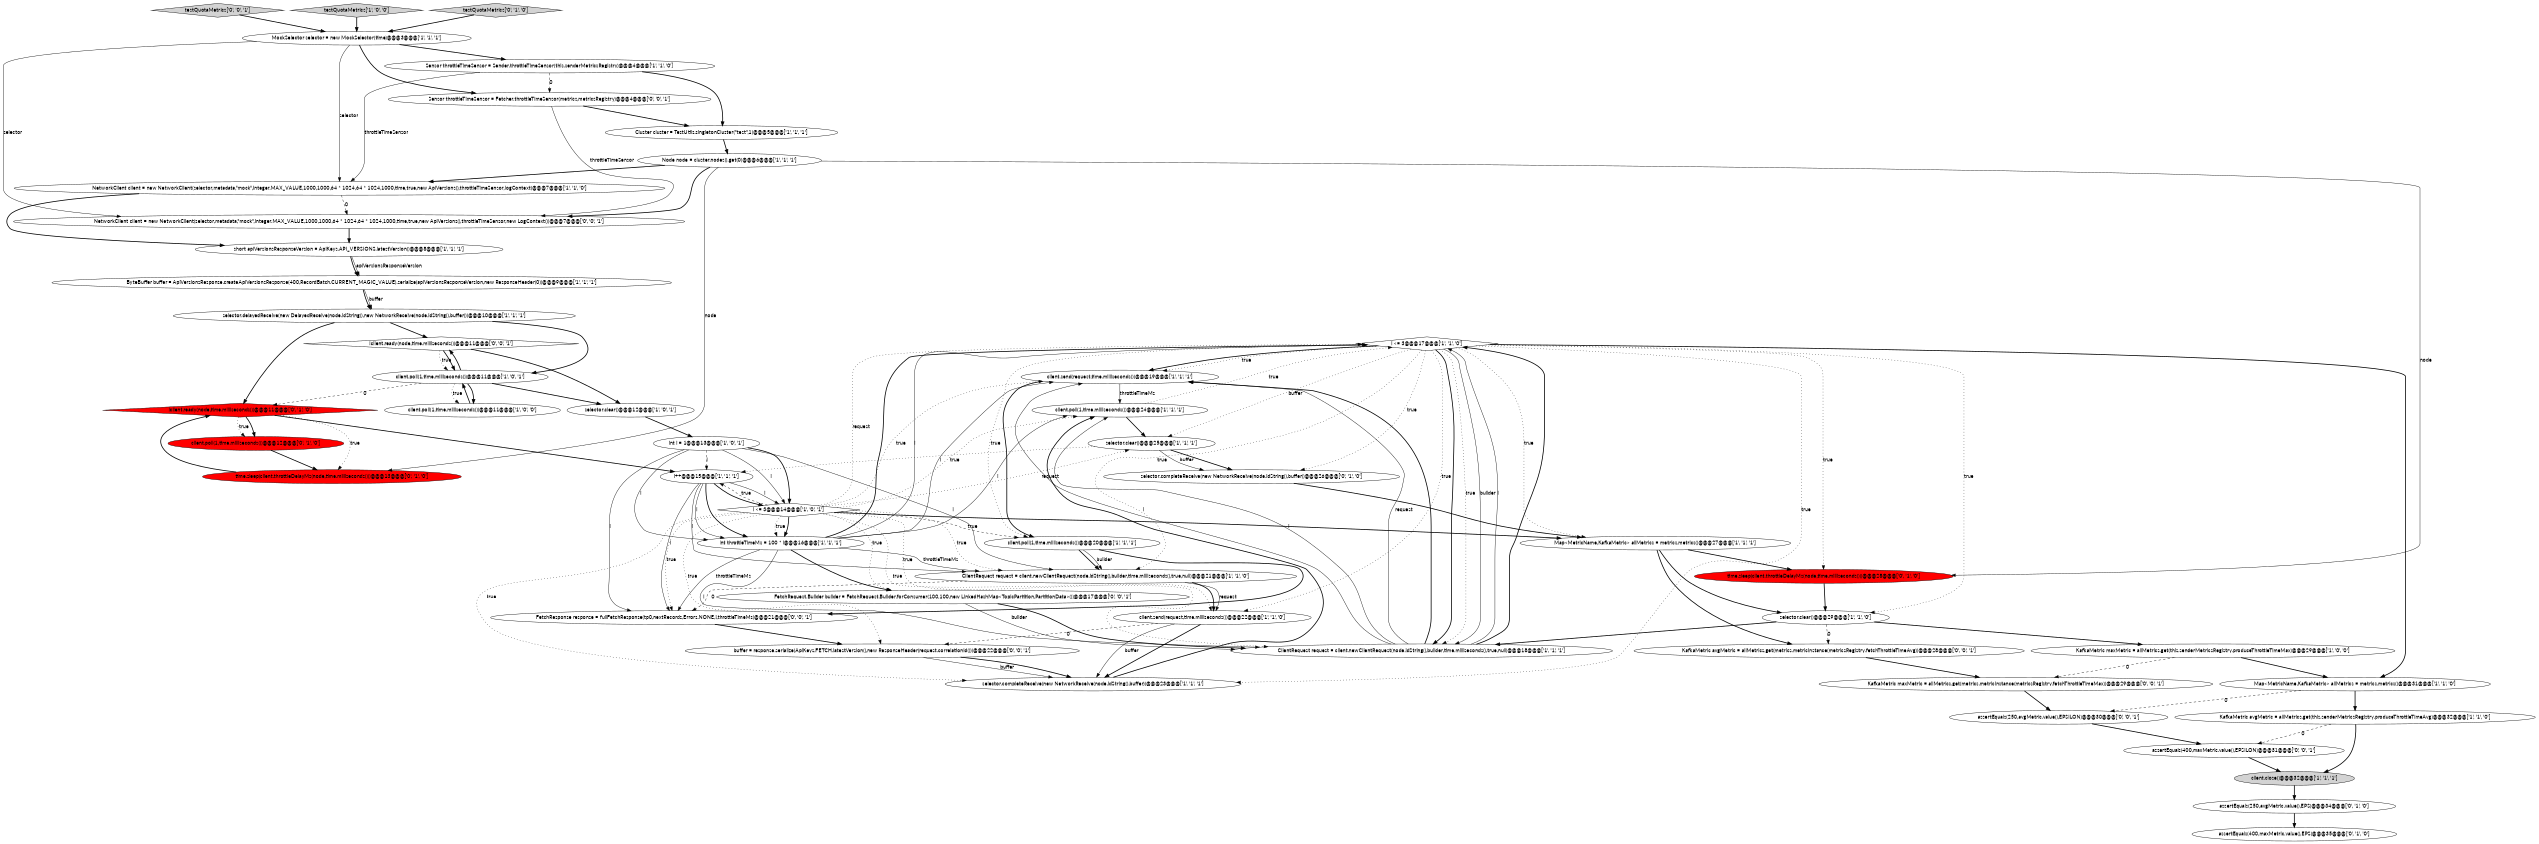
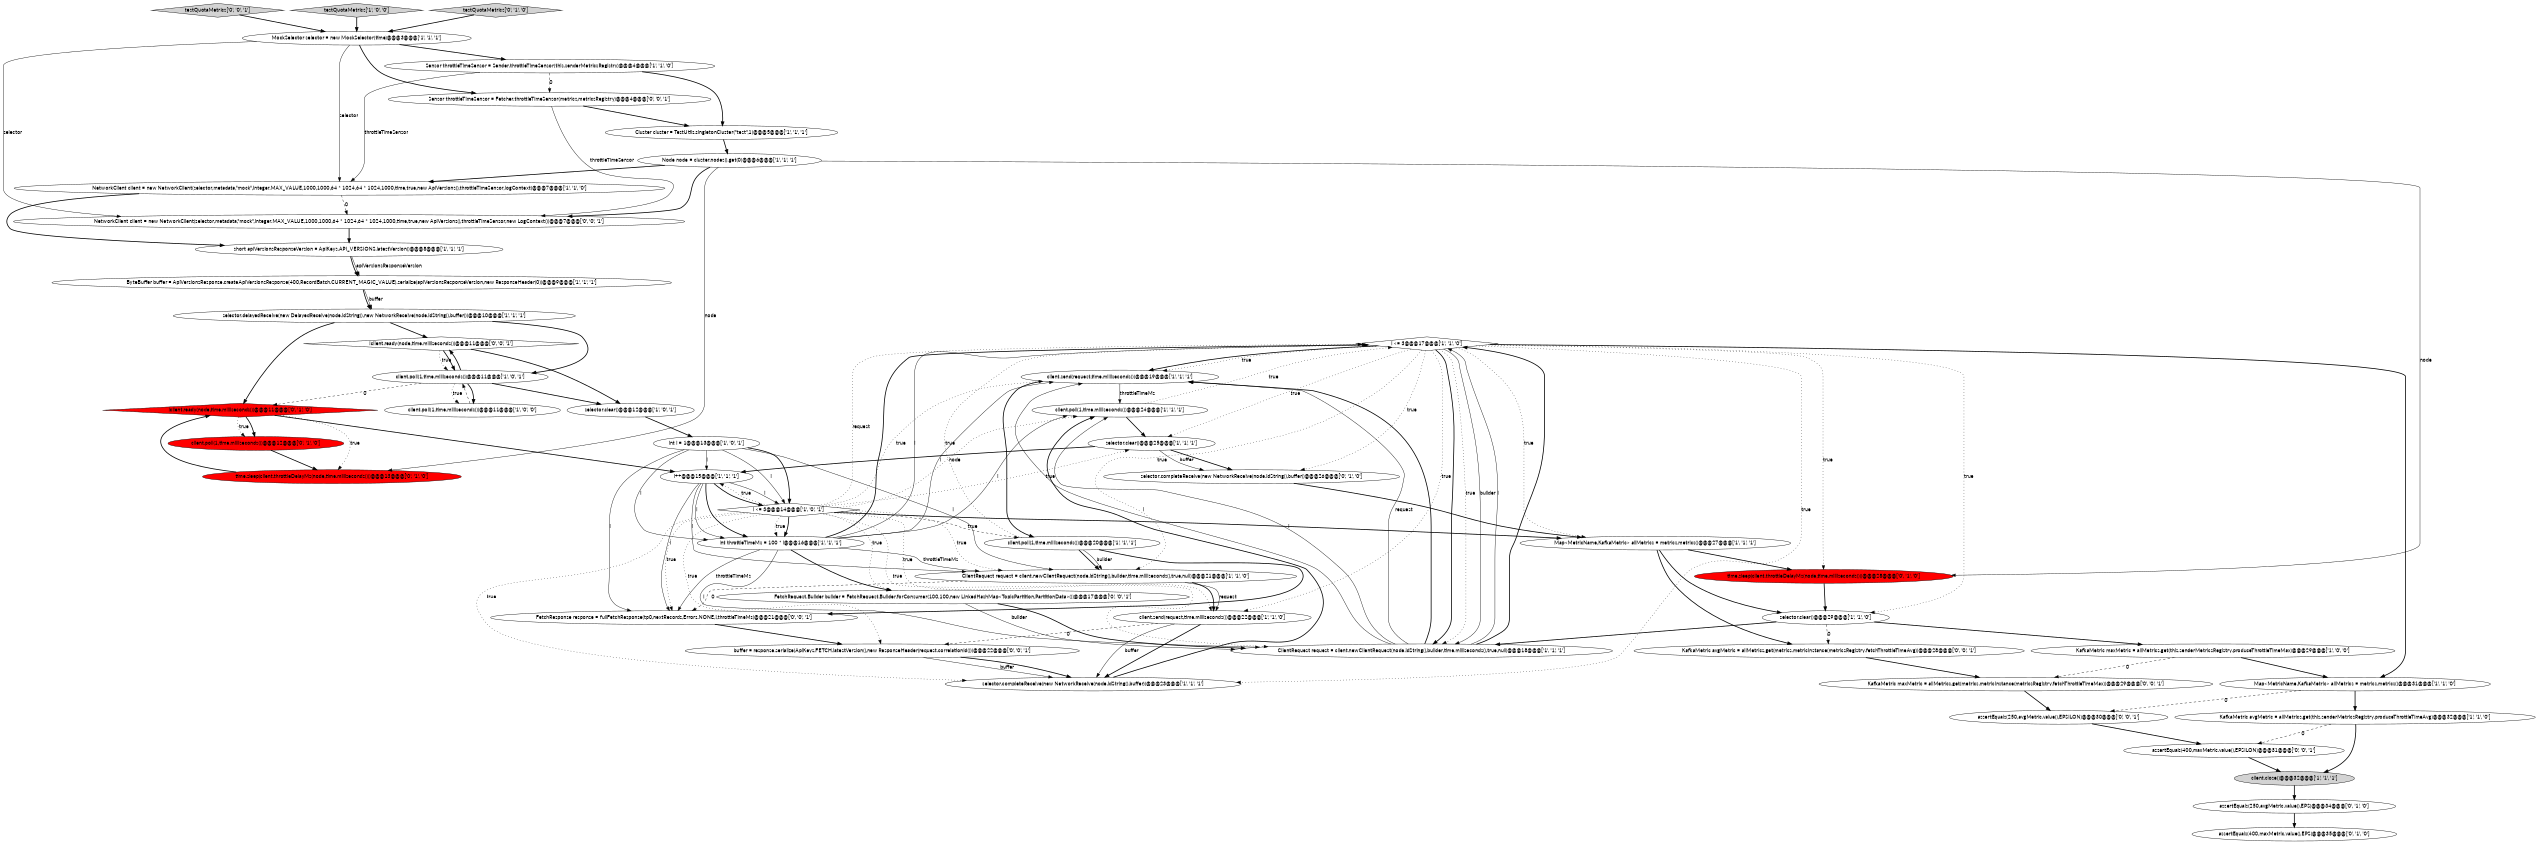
edge "i <= 3@@@17@@@['1', '1', '0']" -> "client.poll(1,time.milliseconds())@@@20@@@['1', '1', '1']": reversed
edge "i <= 3@@@17@@@['1', '1', '0']" -> "selector.clear()@@@25@@@['1', '1', '1']": label "buffer" -> "true"
edge "client.poll(1,time.milliseconds())@@@11@@@['1', '0', '0']" -> "client.poll(1,time.milliseconds())@@@11@@@['1', '0', '1']": style bold -> dashed
edge "selector.clear()@@@25@@@['1', '1', '1']" -> "i++@@@15@@@['1', '1', '1']": style dotted -> bold
edge "int i = 1@@@13@@@['1', '0', '1']" -> "i++@@@15@@@['1', '1', '1']": style dashed -> solid
edge "i <= 3@@@14@@@['1', '0', '1']" -> "client.poll(1,time.milliseconds())@@@24@@@['1', '1', '1']": label "true" -> "node"
edge "i <= 3@@@14@@@['1', '0', '1']" -> "selector.clear()@@@25@@@['1', '1', '1']": label "request" -> "true"
edge "i <= 3@@@14@@@['1', '0', '1']" -> "i++@@@15@@@['1', '1', '1']": style dashed -> dotted
